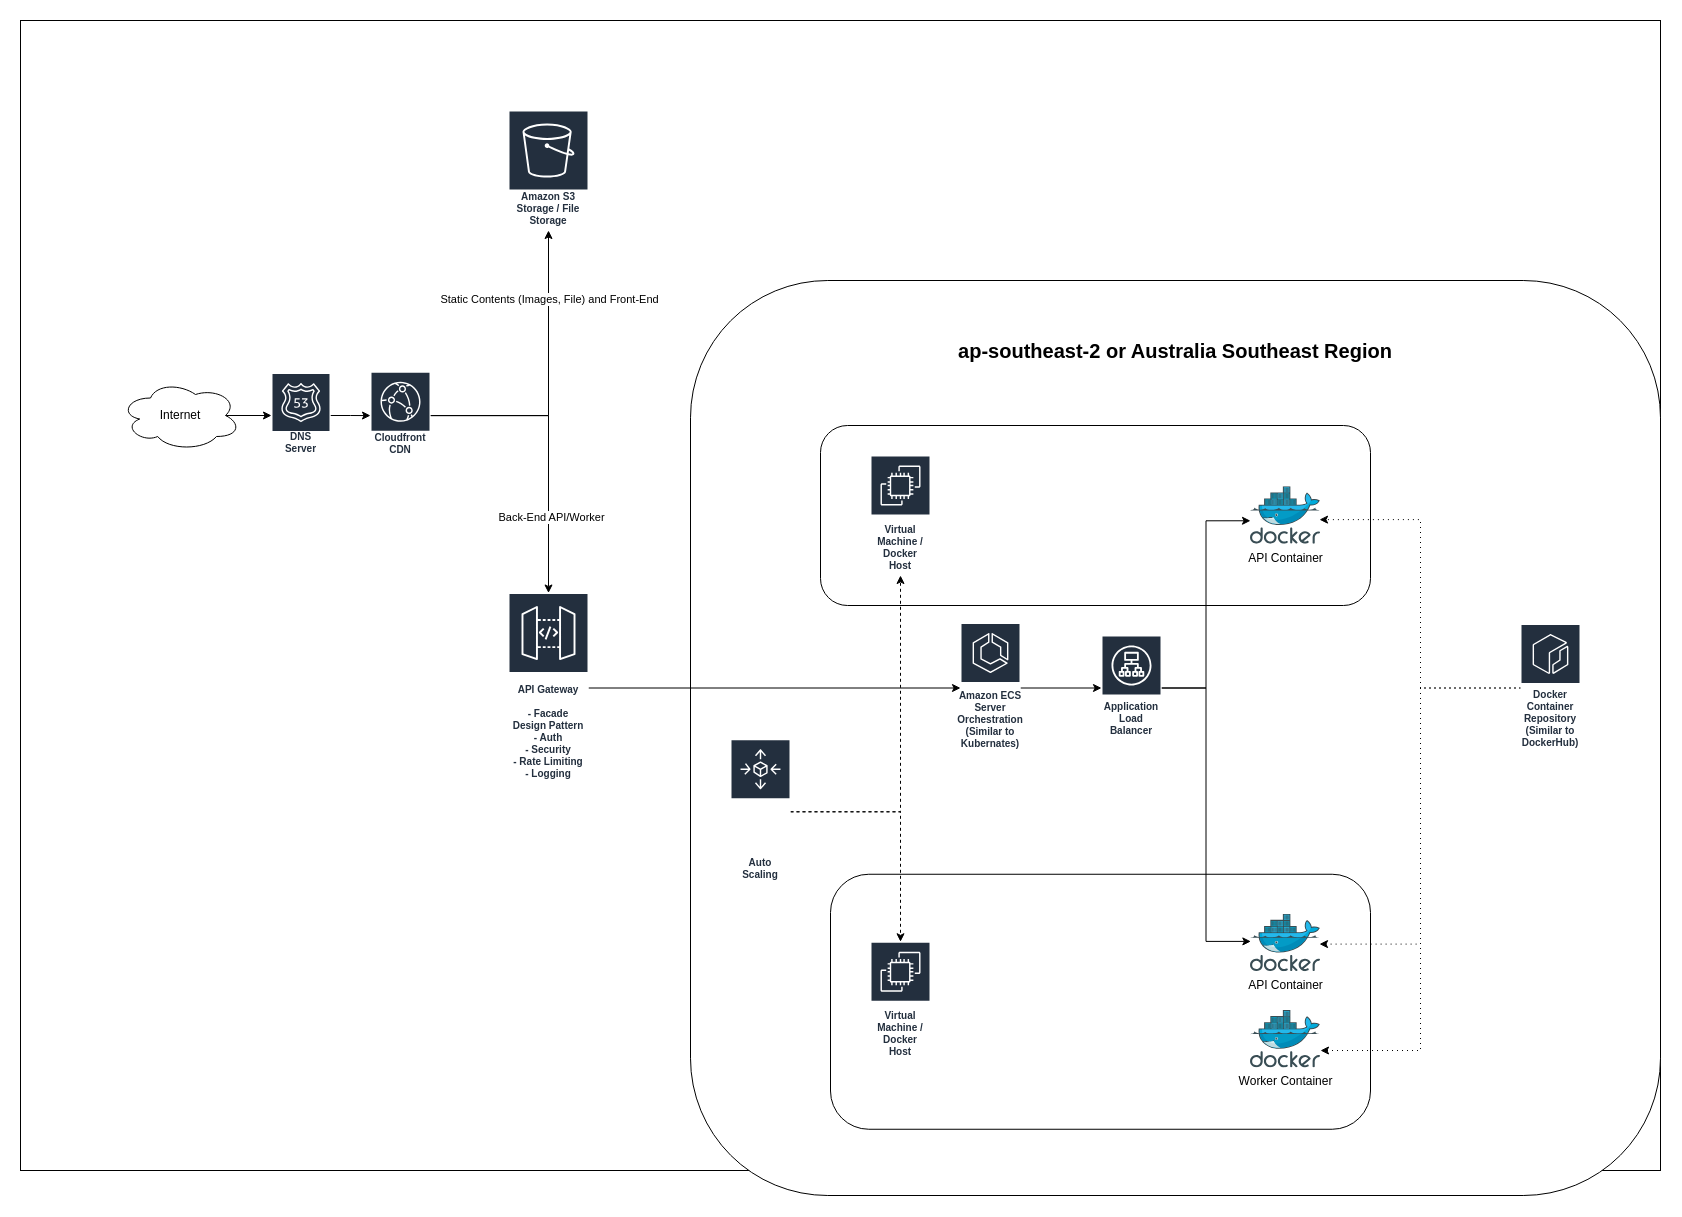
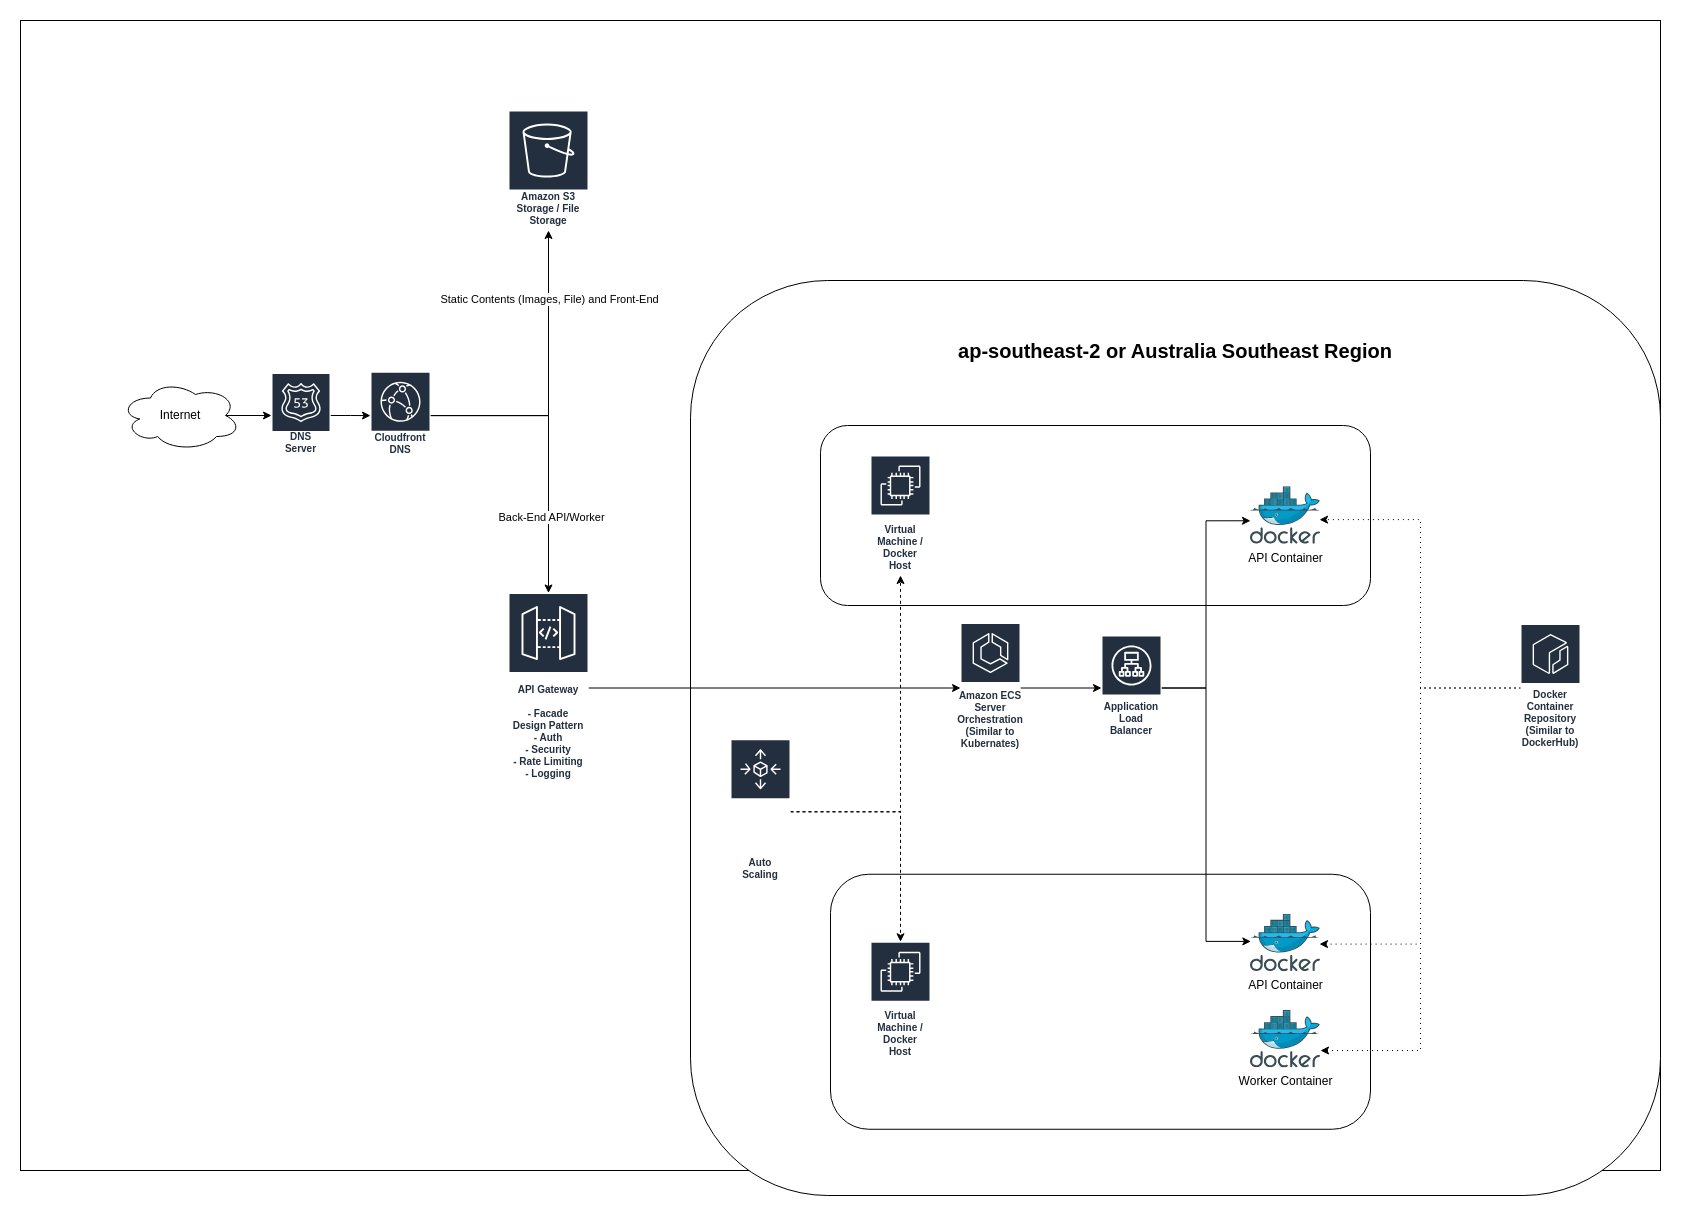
node "Cloudfront CDN": label "Cloudfront CDN" -> "Cloudfront DNS"
